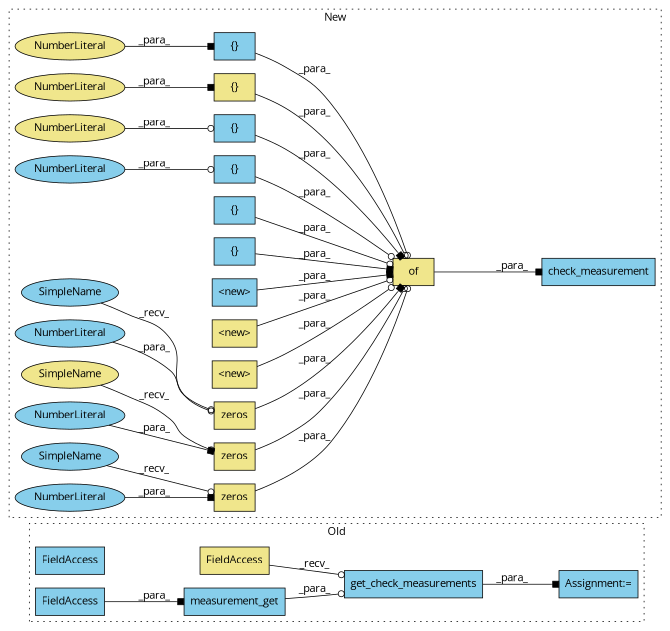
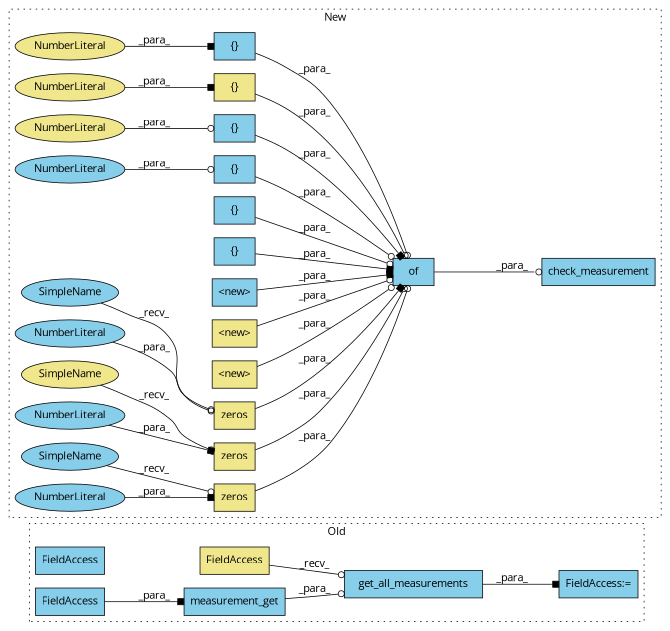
node "of": fillcolor khaki -> skyblue
edge "of" -> "check_measurement": arrowhead box -> odot
node "get_check_measurements": label "get_check_measurements" -> "get_all_measurements"
node "Assignment:=": label "Assignment:=" -> "FieldAccess:="
